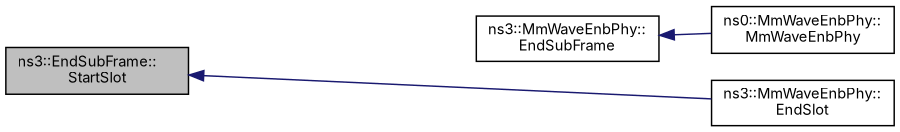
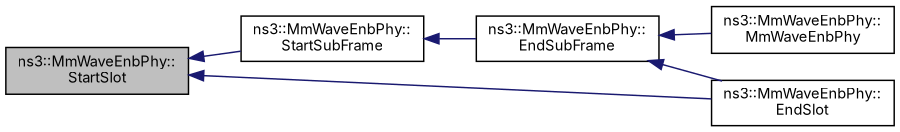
node "ns0::MmWaveEnbPhy:: MmWaveEnbPhy": label "ns0::MmWaveEnbPhy:: MmWaveEnbPhy" -> "ns3::MmWaveEnbPhy:: MmWaveEnbPhy"
node "ns3::MmWaveEnbPhy:: StartSubFrame": added
node "ns3::EndSubFrame:: StartSlot": label "ns3::EndSubFrame:: StartSlot" -> "ns3::MmWaveEnbPhy:: StartSlot"
edge "ns3::MmWaveEnbPhy:: EndSlot" -> "ns3::MmWaveEnbPhy:: EndSubFrame": added
